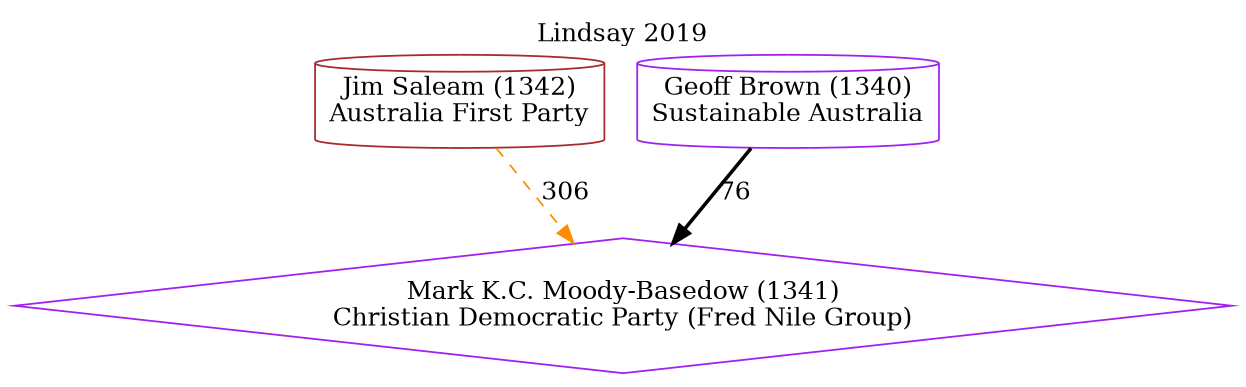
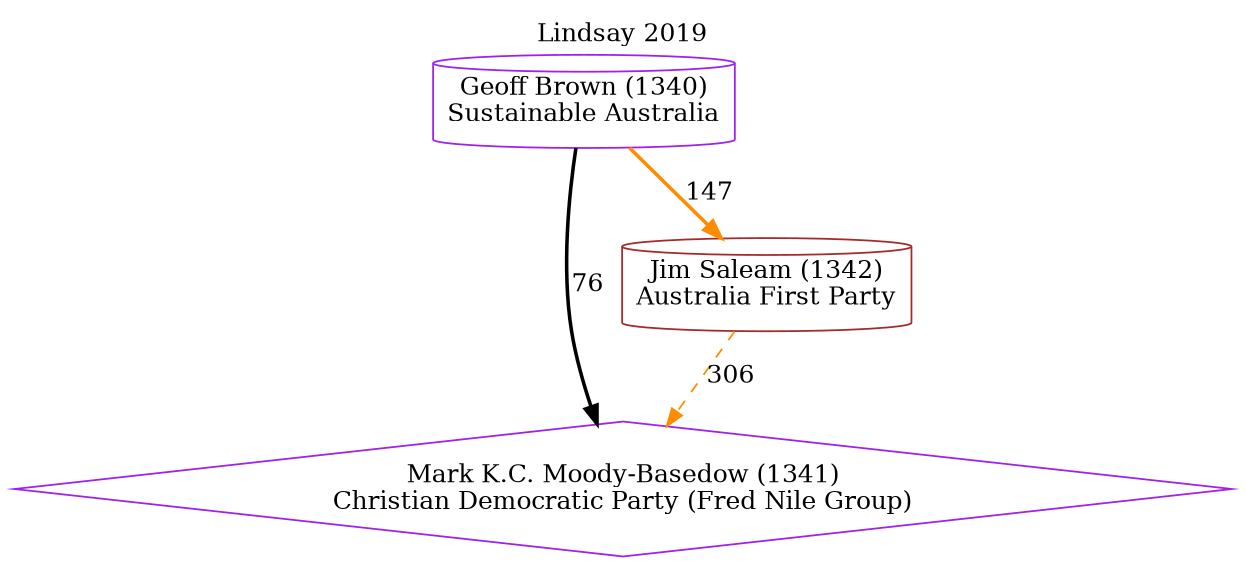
edge "Geoff Brown (1340) Sustainable Australia" -> "Jim Saleam (1342) Australia First Party": added, label "147"
